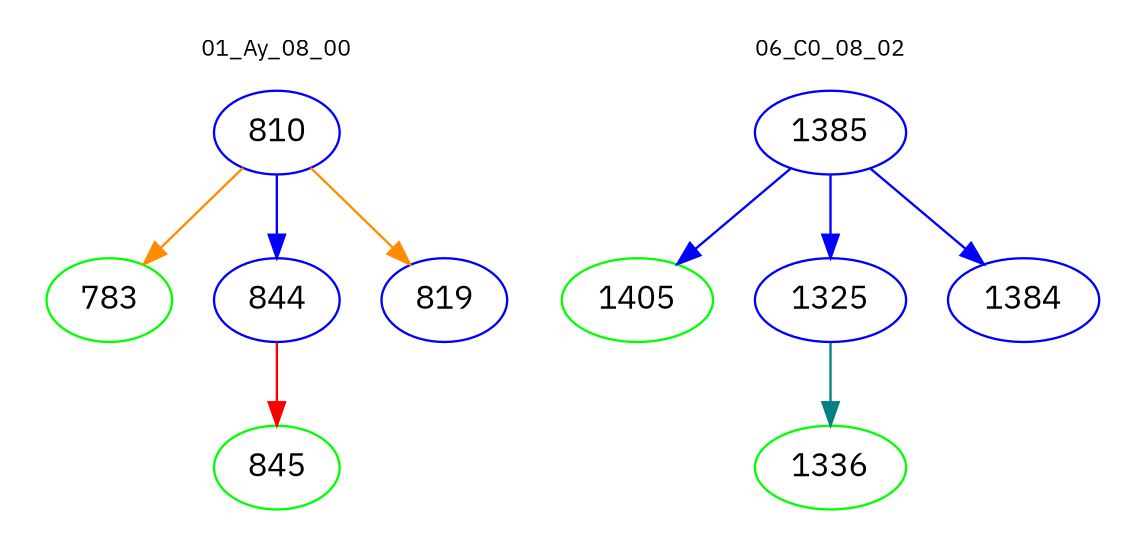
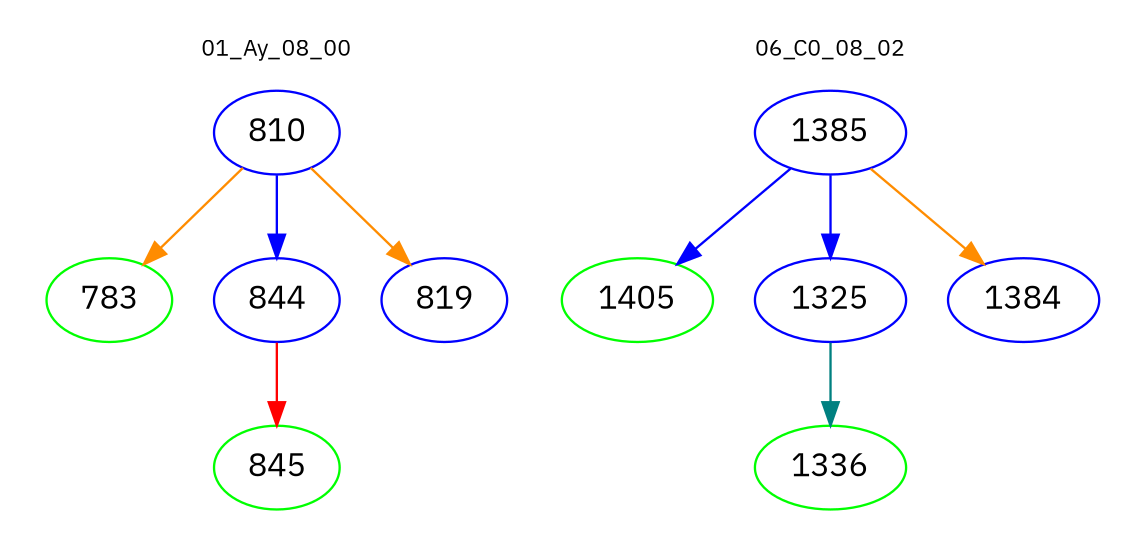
edge "1385" -> "1384": color blue -> darkorange
